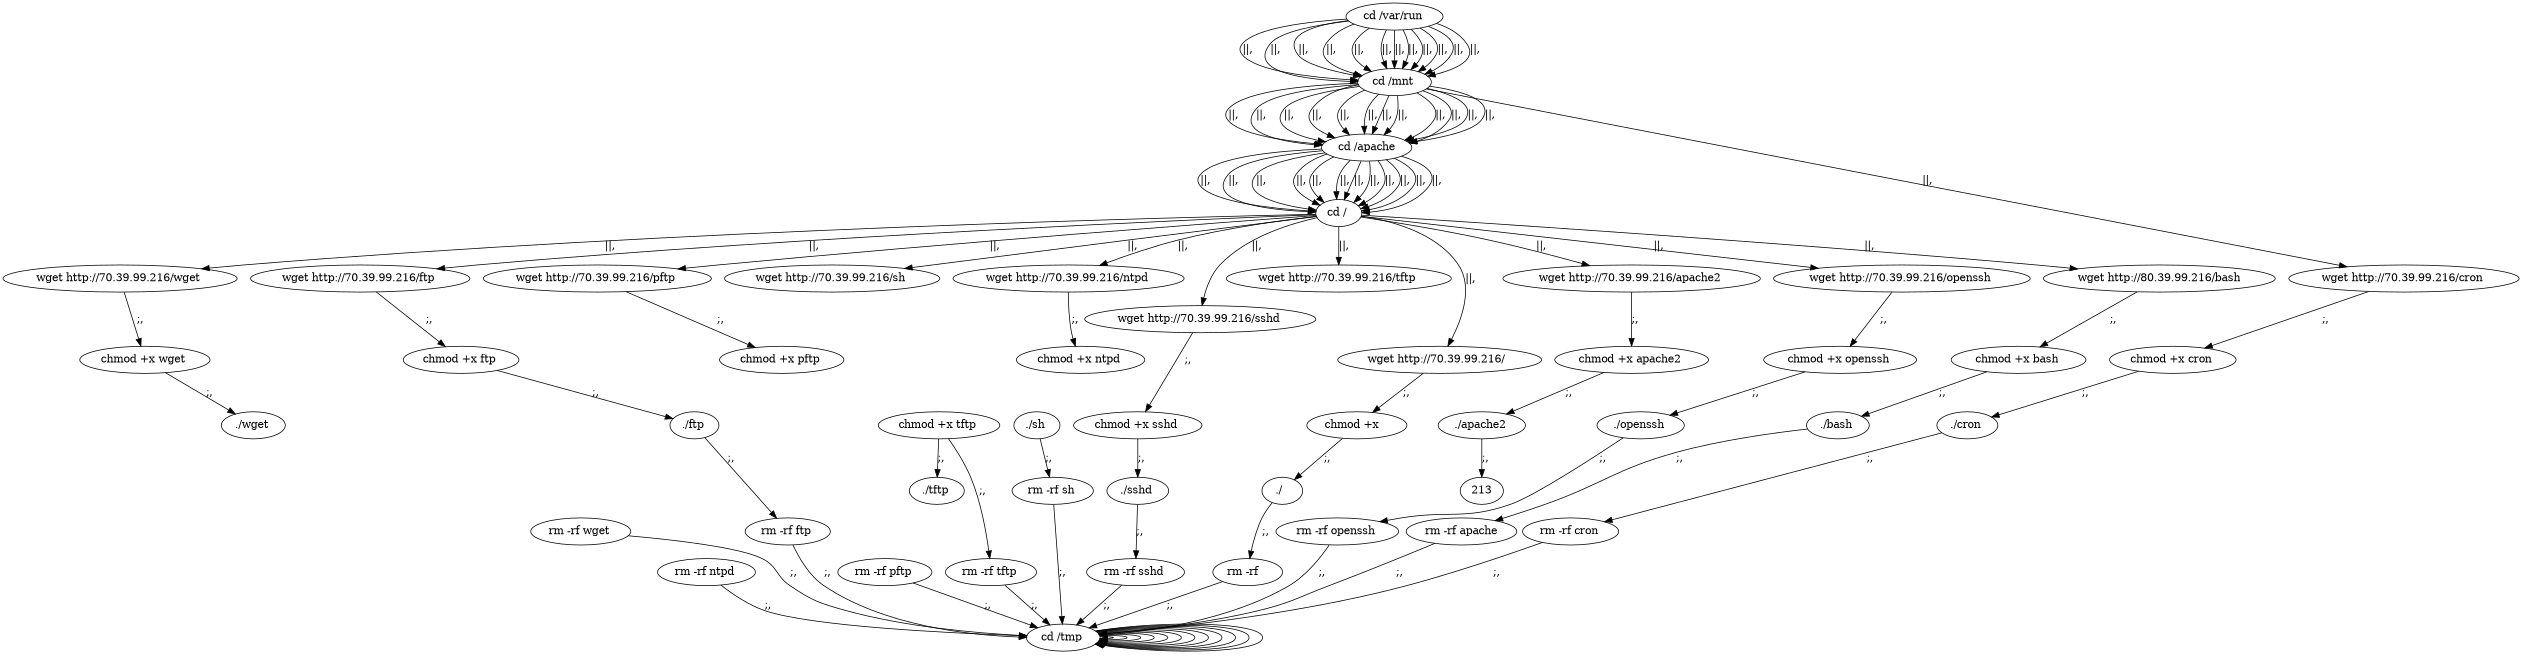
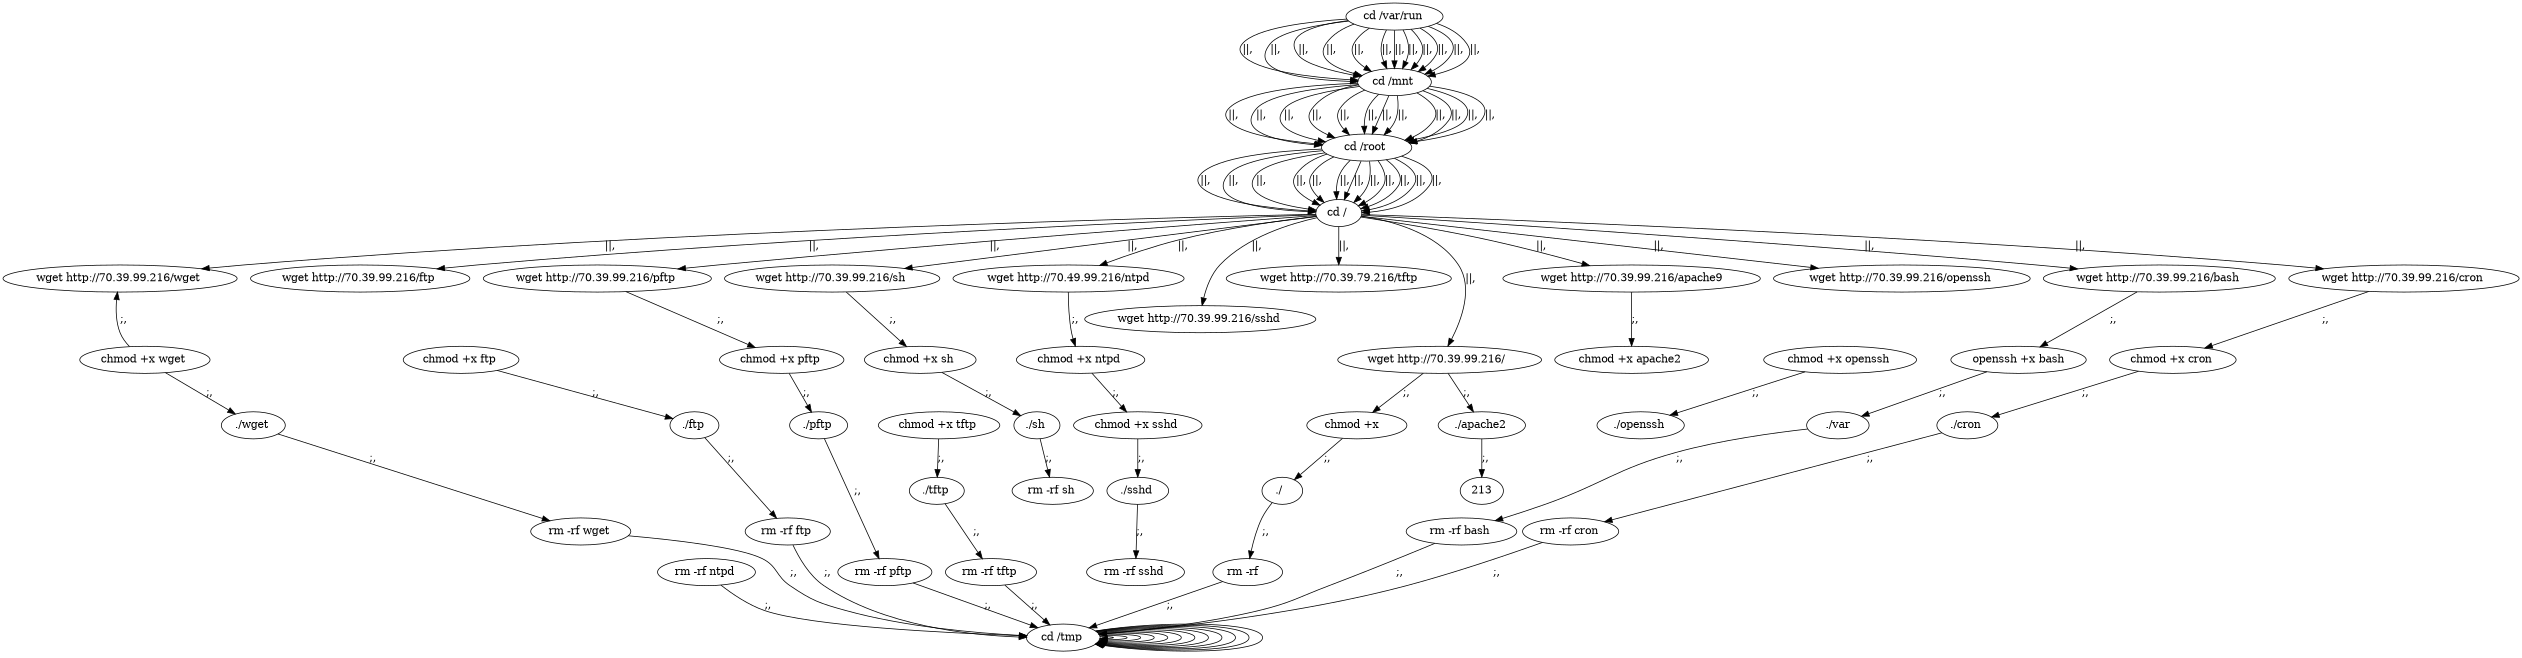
node "cd /apache": label "cd /apache" -> "cd /root"
edge "cd /mnt" -> "wget http://70.39.99.216/cron": now "cd /" -> "wget http://70.39.99.216/cron"
node "wget http://70.39.99.216/ntpd": label "wget http://70.39.99.216/ntpd" -> "wget http://70.49.99.216/ntpd"
node "wget http://70.39.99.216/tftp": label "wget http://70.39.99.216/tftp" -> "wget http://70.39.79.216/tftp"
node "wget http://70.39.99.216/apache2": label "wget http://70.39.99.216/apache2" -> "wget http://70.39.99.216/apache9"
node "wget http://80.39.99.216/bash": label "wget http://80.39.99.216/bash" -> "wget http://70.39.99.216/bash"
edge "wget http://70.39.99.216/wget" -> "chmod +x wget": reversed
edge "wget http://70.39.99.216/openssh" -> "chmod +x openssh": removed, label ";,"
edge "wget http://70.39.99.216/ftp" -> "chmod +x ftp": removed, label ";,"
node "chmod +x sh": added
node "chmod +x bash": label "chmod +x bash" -> "openssh +x bash"
edge "wget http://70.39.99.216/sshd" -> "chmod +x sshd": now "chmod +x ntpd" -> "chmod +x sshd"
edge "chmod +x apache2" -> "./apache2": now "wget http://70.39.99.216/" -> "./apache2"
node "./pftp": added
node "./bash": label "./bash" -> "./var"
edge "./wget" -> "rm -rf wget": added, label ";,"
edge "chmod +x tftp" -> "rm -rf tftp": now "./tftp" -> "rm -rf tftp"
node "rm -rf openssh": removed
node "rm -rf apache": label "rm -rf apache" -> "rm -rf bash"
edge "rm -rf sh" -> "cd /tmp": removed, label ";,"
edge "rm -rf sshd" -> "cd /tmp": removed, label ";,"
